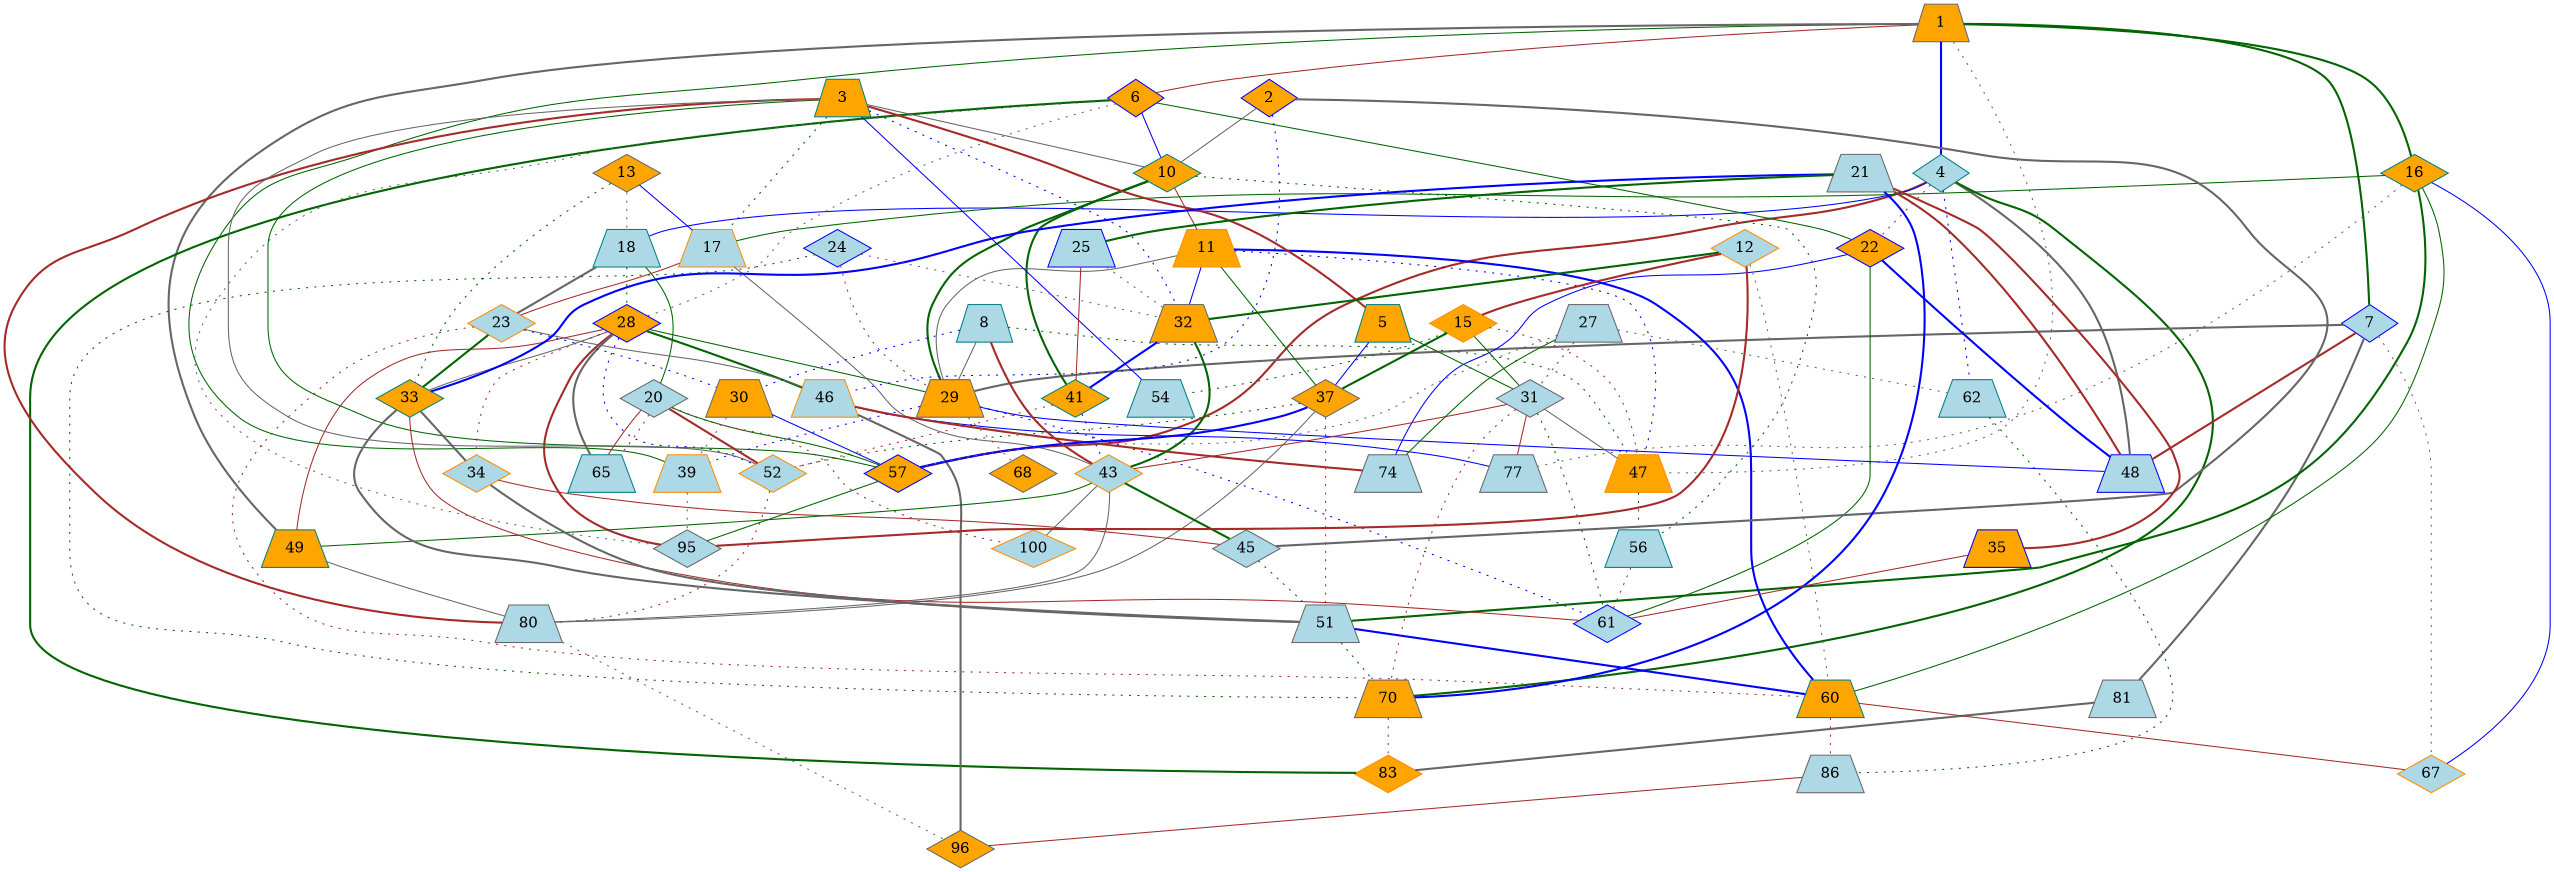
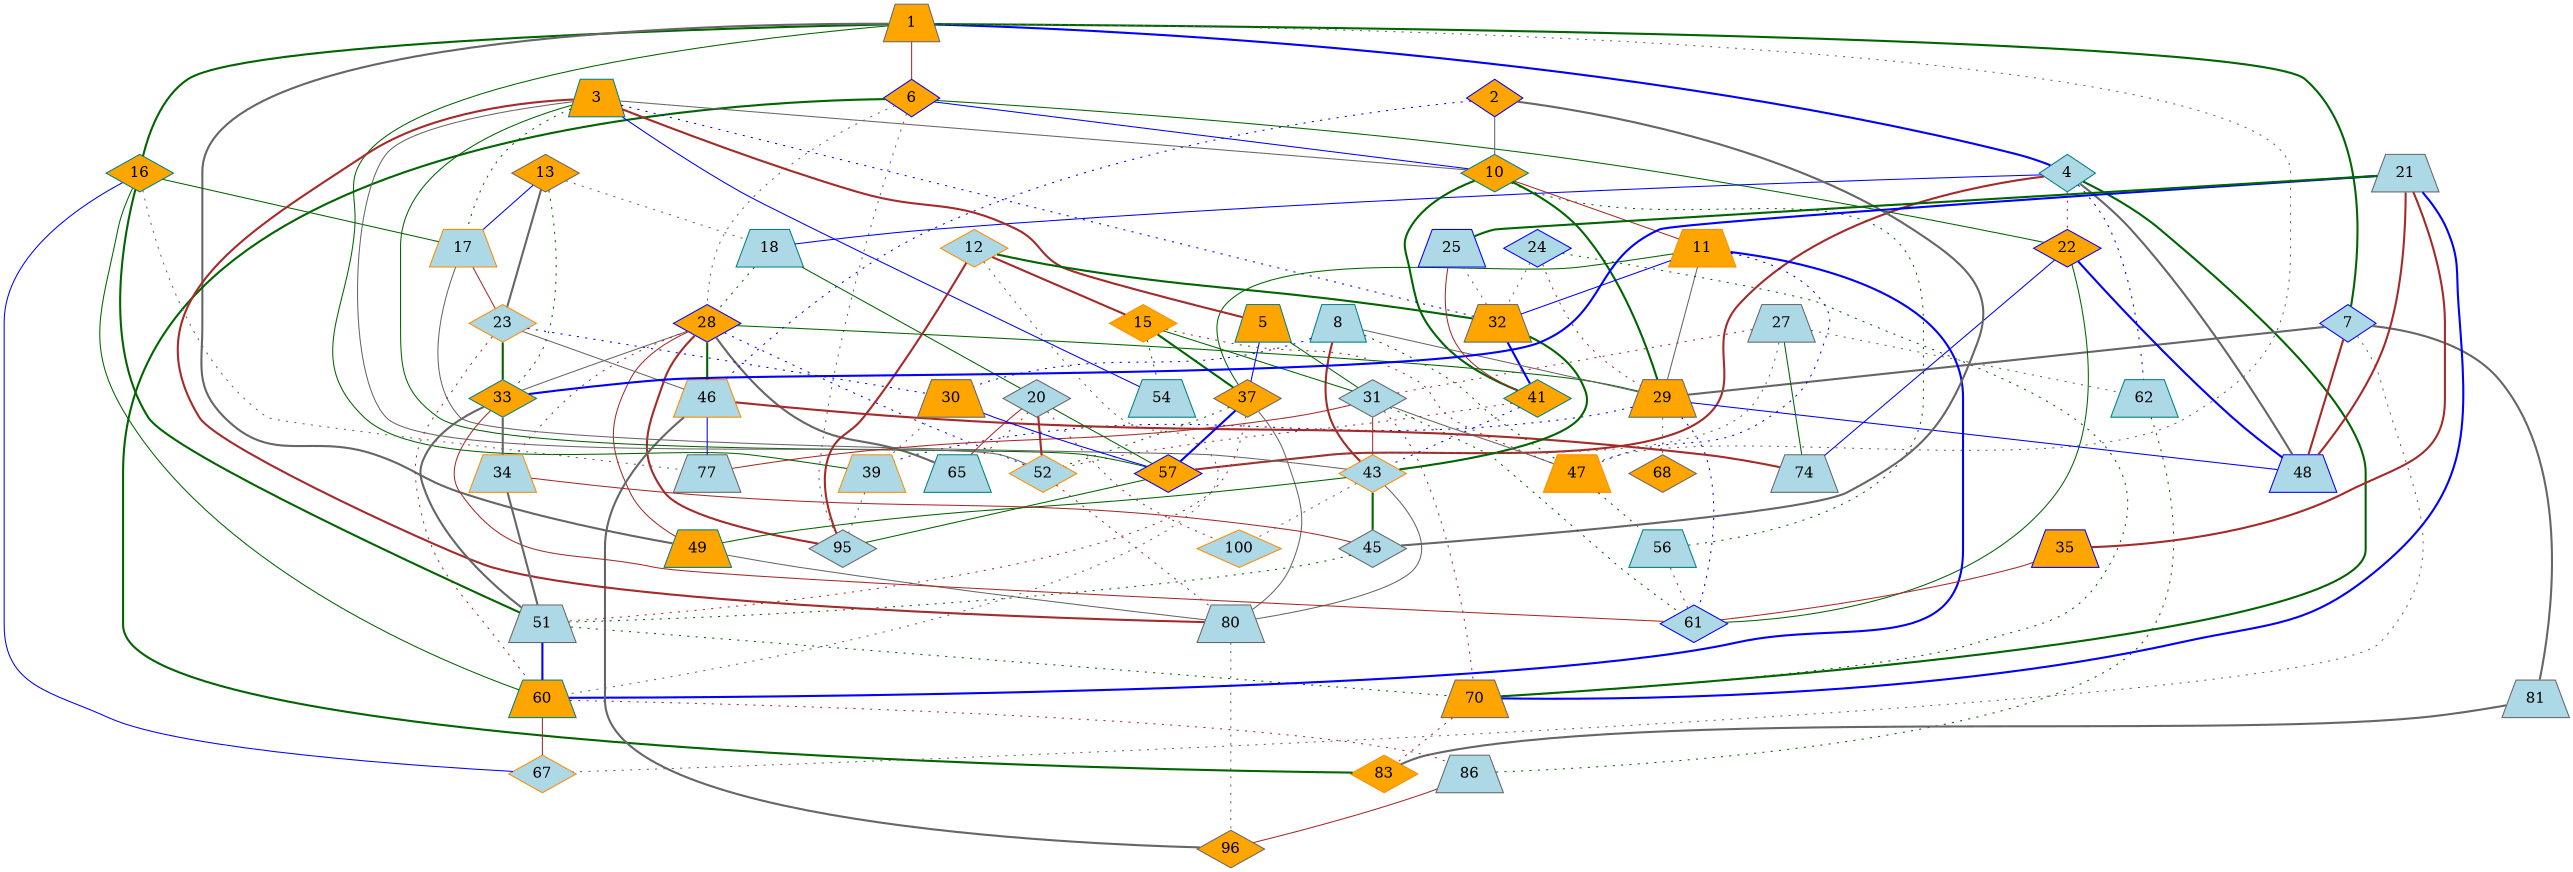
edge "18" -- "23": now "13" -- "23"
node "34": shape diamond -> trapezium
edge "43" -- "100": style solid -> dotted
